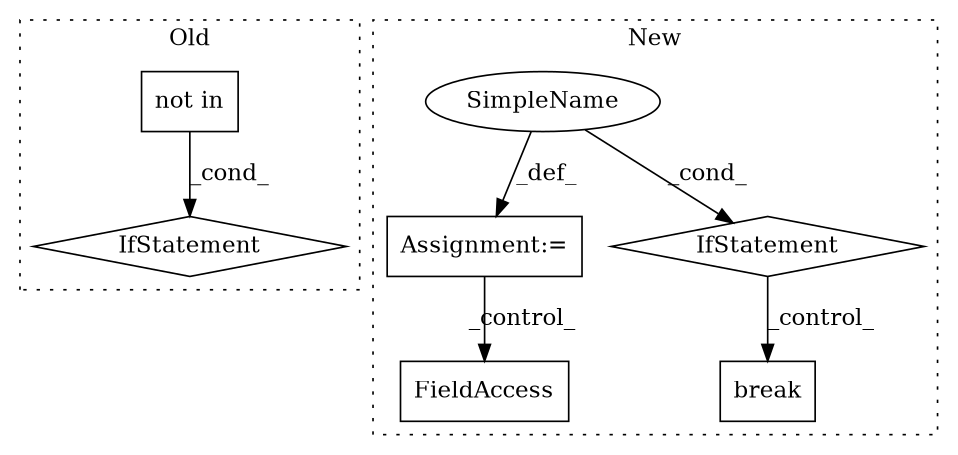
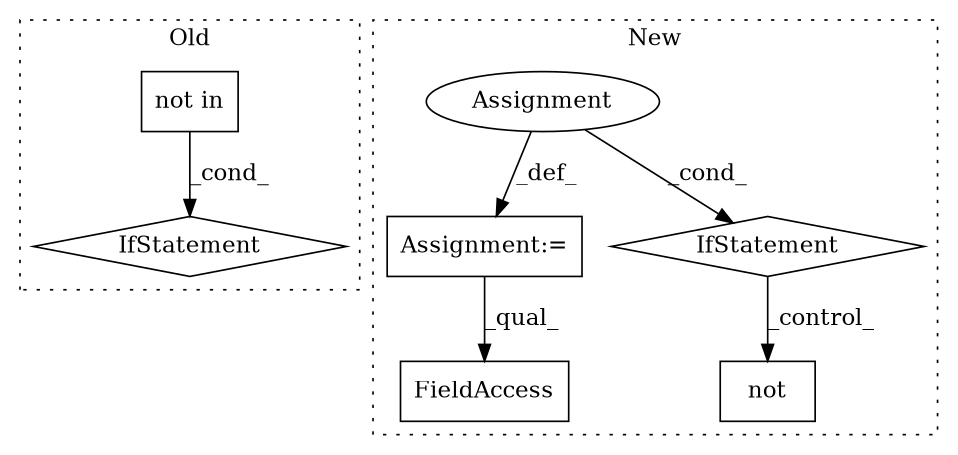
node "SimpleName": label "SimpleName" -> "Assignment"
edge "Assignment:=" -> "FieldAccess": label "_control_" -> "_qual_"
node "break": label "break" -> "not"
